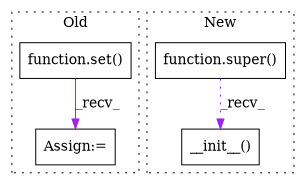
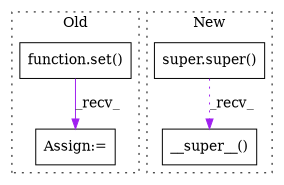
node "function.super()": label "function.super()" -> "super.super()"
node "__init__()": label "__init__()" -> "__super__()"
